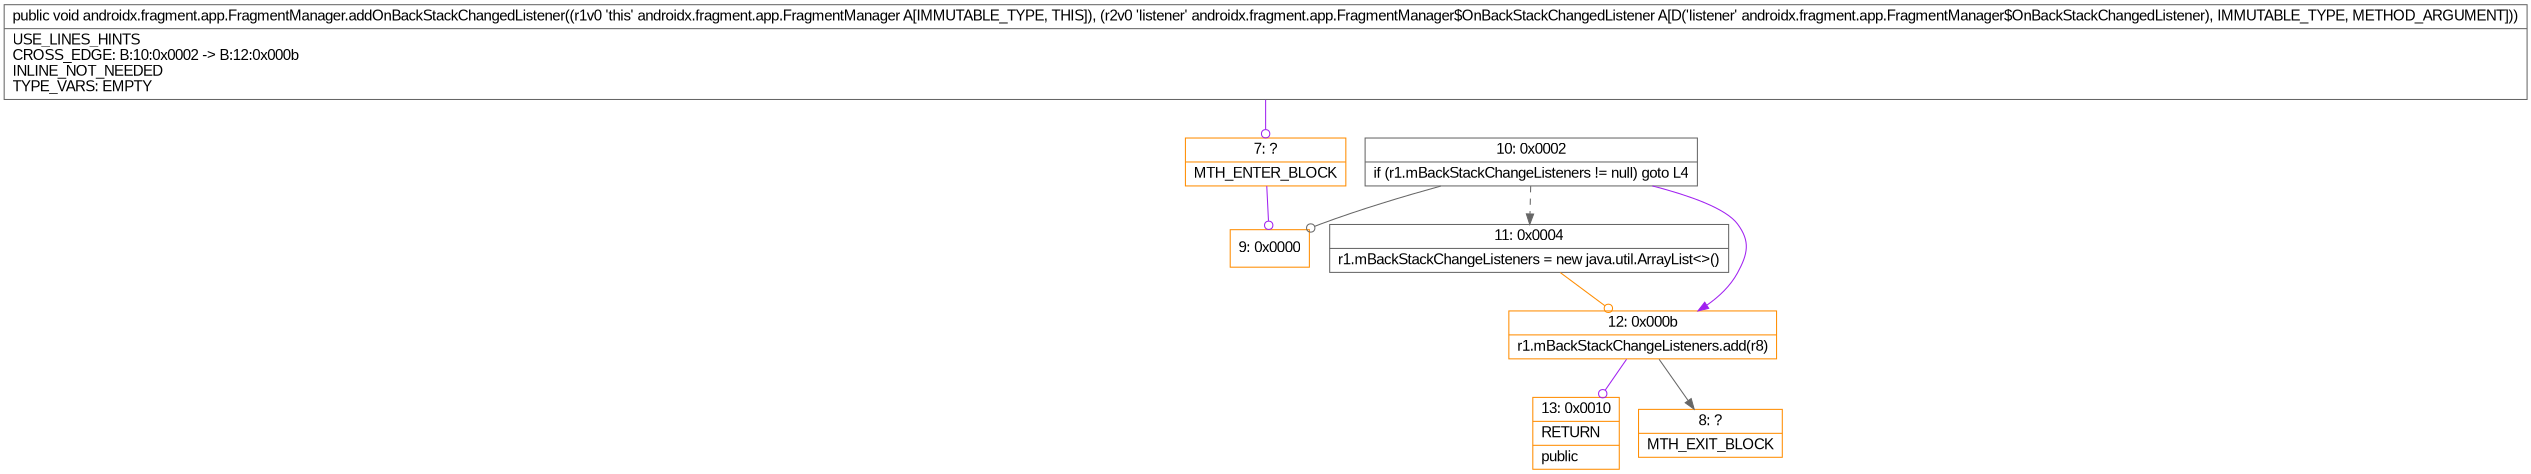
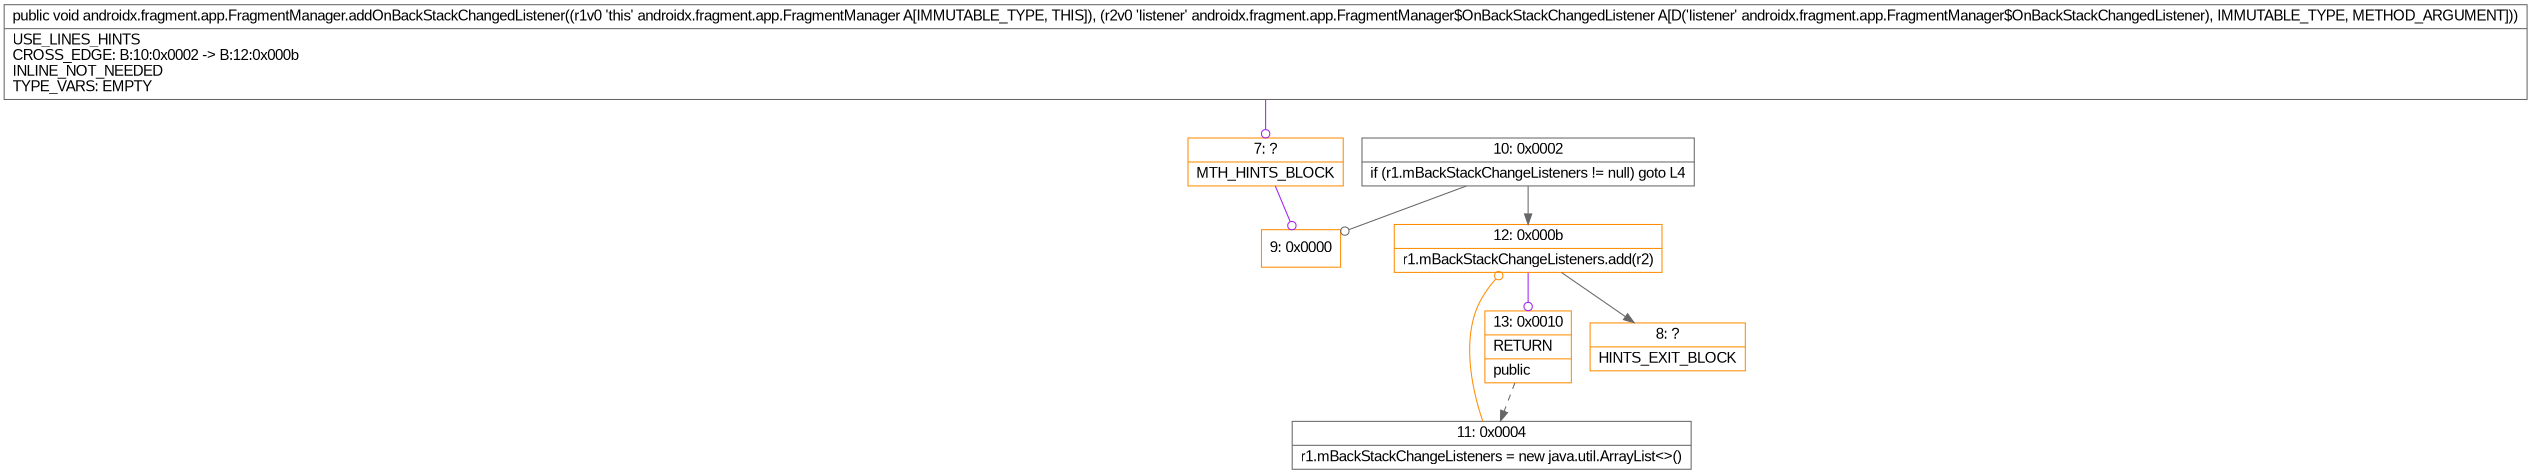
node "7: ?": text "MTH_ENTER_BLOCK" -> "MTH_HINTS_BLOCK"
edge "10: 0x0002" -> "11: 0x0004": now "13: 0x0010" -> "11: 0x0004"
edge "10: 0x0002" -> "12: 0x000b": color purple -> gray40
node "12: 0x000b": text "r1.mBackStackChangeListeners.add(r8)" -> "r1.mBackStackChangeListeners.add(r2)"
node "8: ?": text "MTH_EXIT_BLOCK" -> "HINTS_EXIT_BLOCK"
